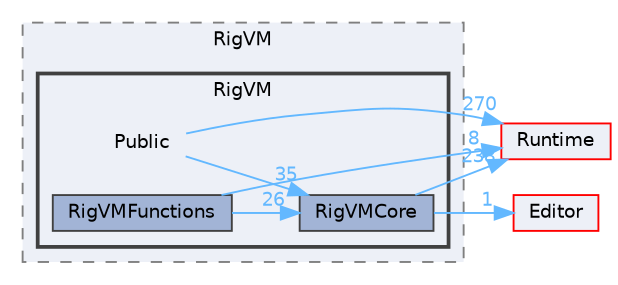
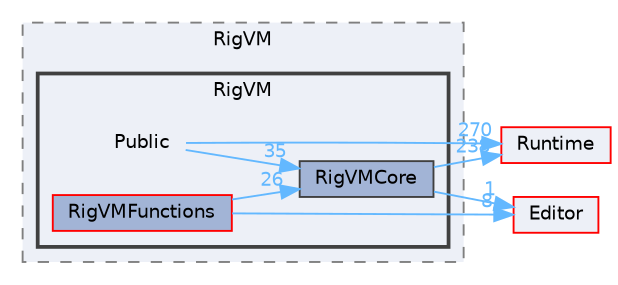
edge "RigVMFunctions" -> "Runtime": now "RigVMFunctions" -> "Editor"
node "RigVMFunctions": color grey25 -> red
